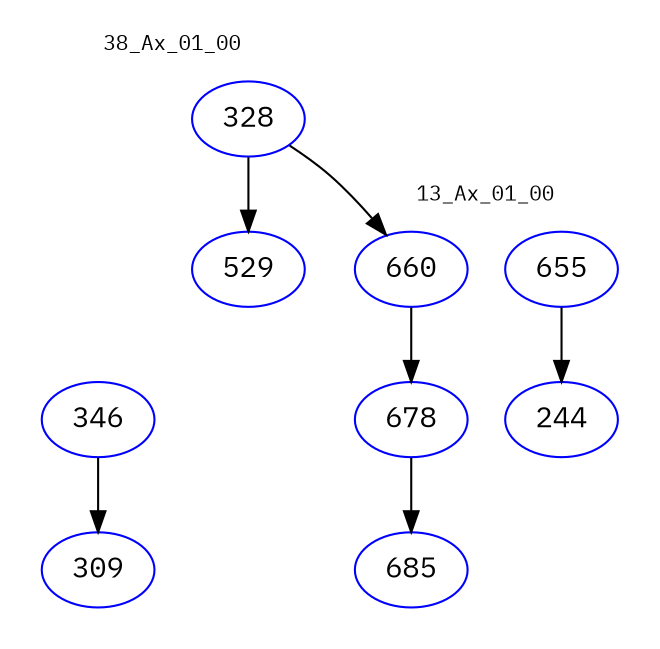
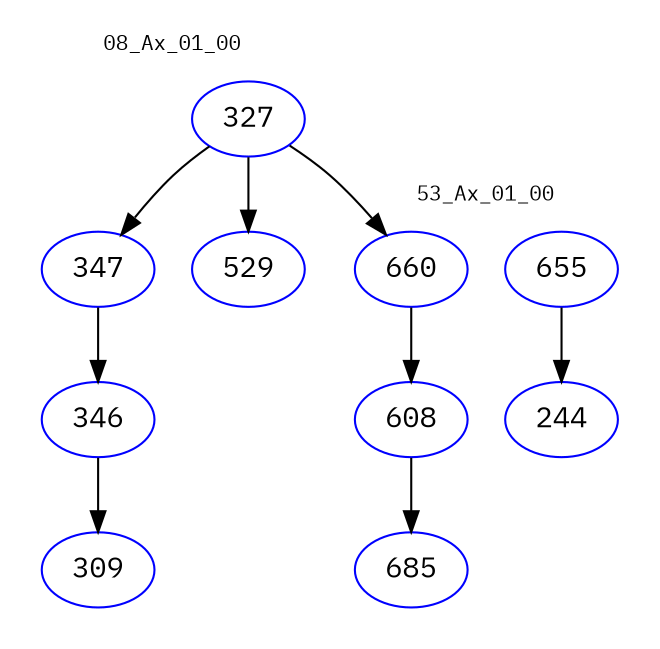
cluster "38_Ax_01_00": label "38_Ax_01_00" -> "08_Ax_01_00"
node "328": label "328" -> "327"
cluster "13_Ax_01_00": label "13_Ax_01_00" -> "53_Ax_01_00"
node "347": added
node "678": label "678" -> "608"
